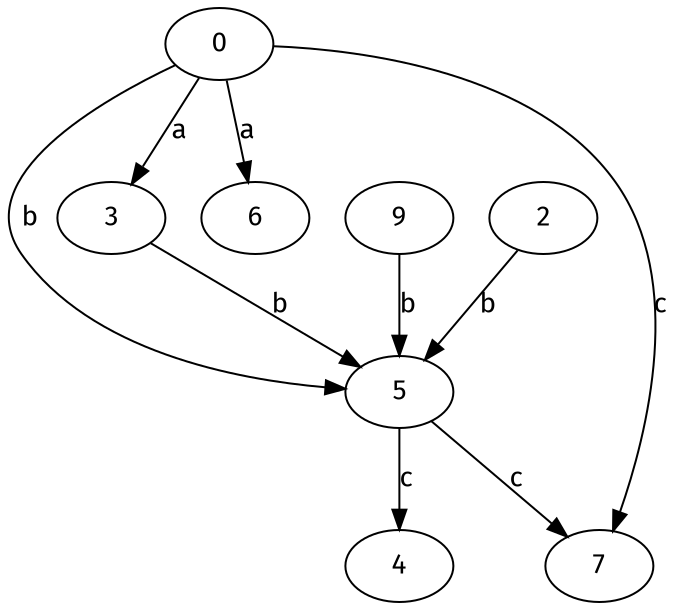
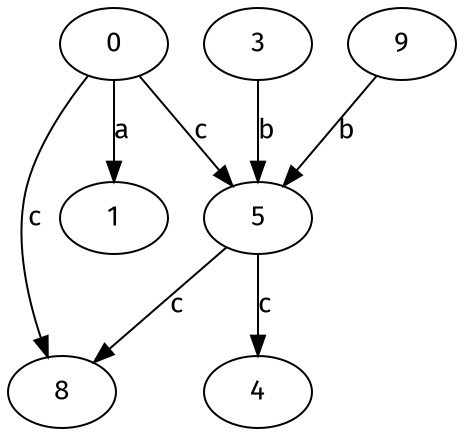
edge "0" -> "3": removed, label "a"
edge "0" -> "5": label "b" -> "c"
node "6": label "6" -> "1"
node "2": removed
node "7": label "7" -> "8"
